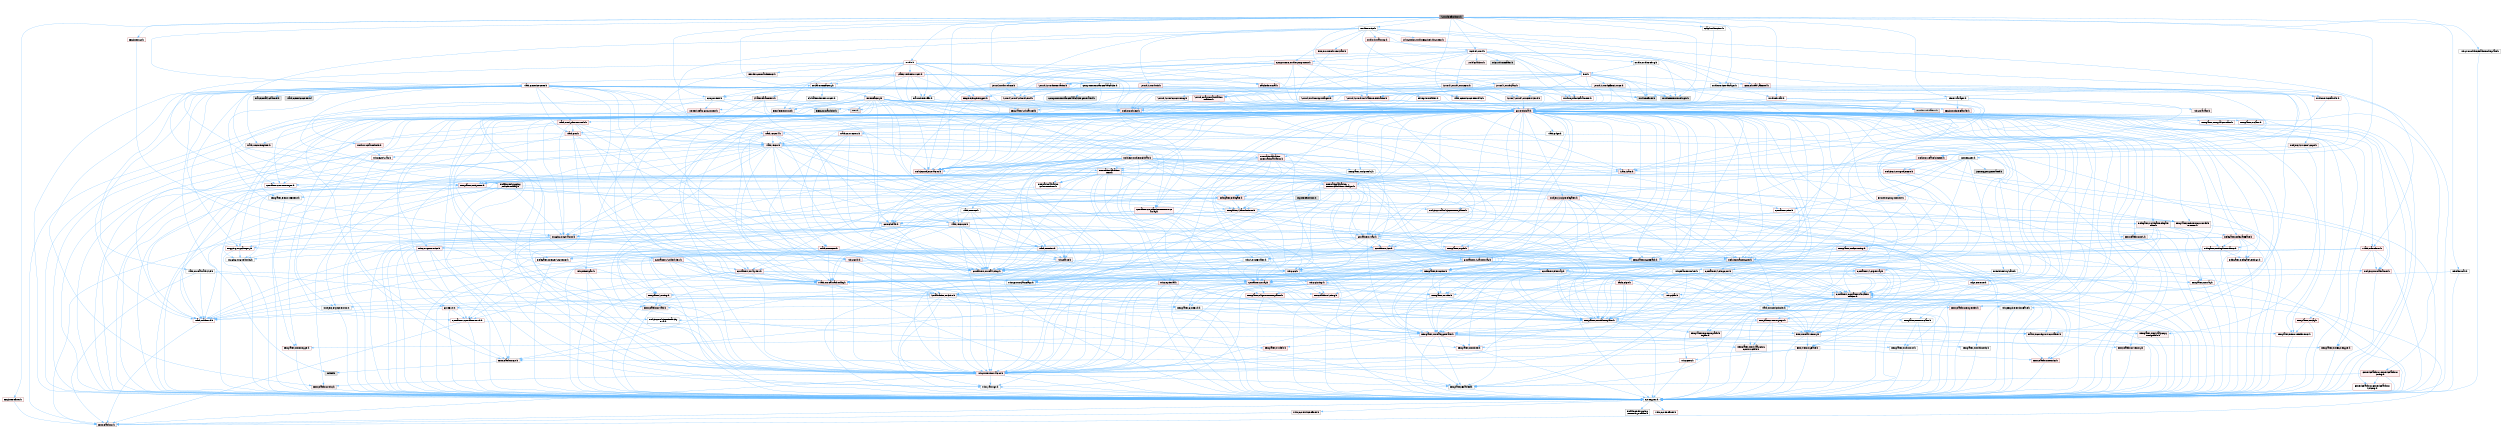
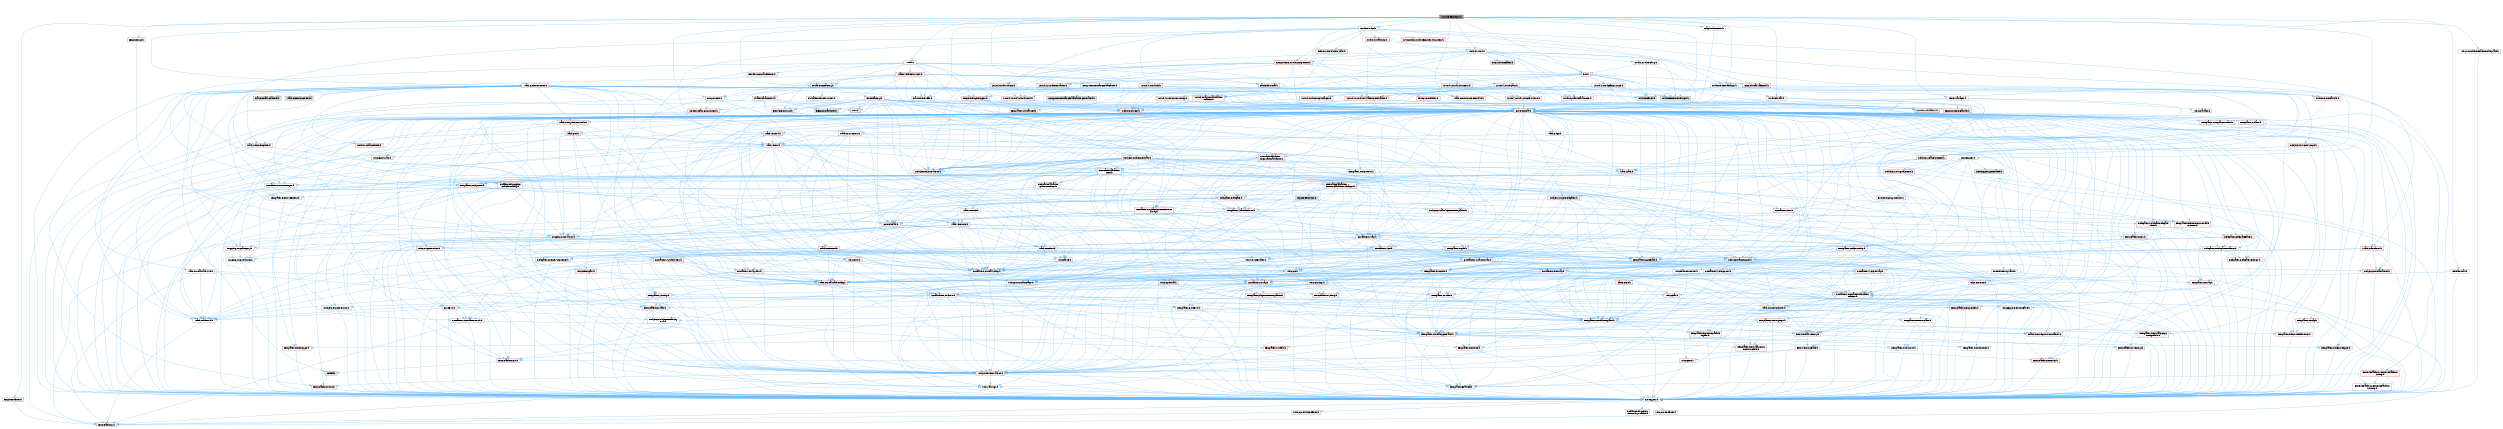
node "HAL/LowLevelMemStats.h": label "HAL/LowLevelMemStats.h" -> "RHI/LowLevelMemStats.h"
node "Audio.h": label "Audio.h" -> "Model.h"
node "WorldCollision.h": removed
edge "Math/GenericOctree.h" -> "Math/Box.h": removed
edge "MeshUVChannelInfo.h" -> "Misc/ByteSwap.h": now "CoreMinimal.h" -> "Misc/ByteSwap.h"
